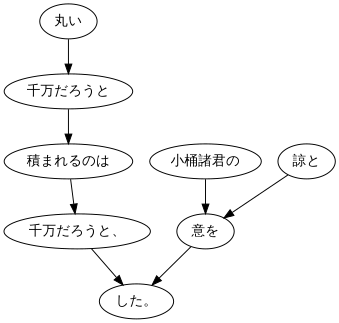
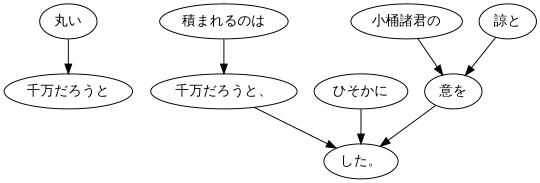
node "ひそかに": added
edge "千万だろうと" -> "積まれるのは": removed
